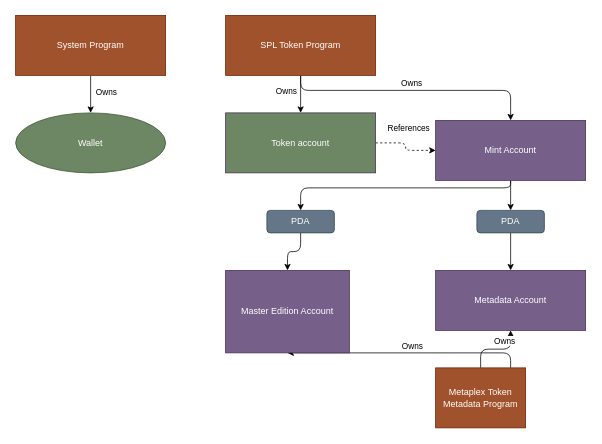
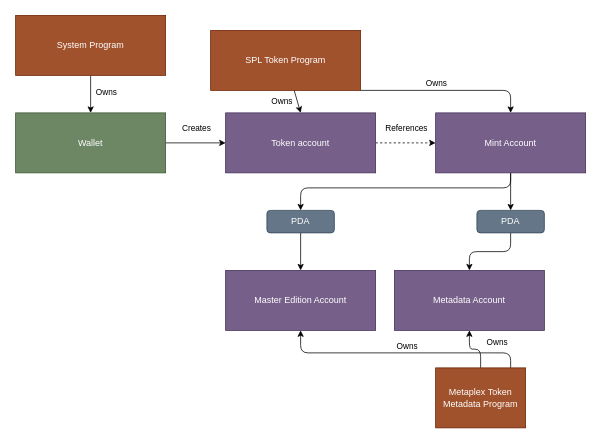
node "SPL Token Program": moved (300, 45) -> (285, 60)
node "Wallet": shape ellipse -> rectangle
edge "Wallet" -> "Token account": added, label "Creates"
node "Token account": fillcolor #6d8764 -> #76608a
node "Mint Account": moved (510, 150) -> (510, 143)
node "Metadata Account": moved (510, 300) -> (469, 300)
node "Master Edition Account": size 124x83 -> 150x60
